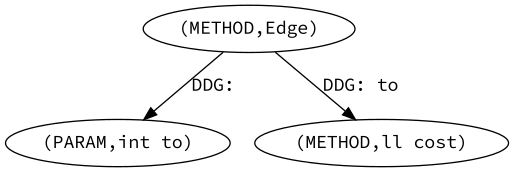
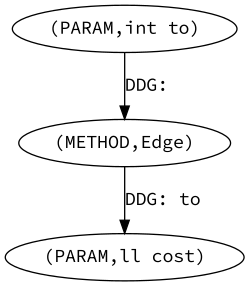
edge "(METHOD,Edge)" -> "(PARAM,int to)": reversed
node "(METHOD,ll cost)": label "(METHOD,ll cost)" -> "(PARAM,ll cost)"
